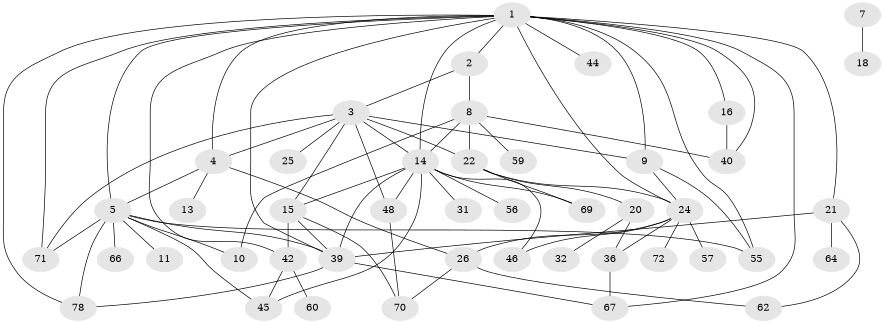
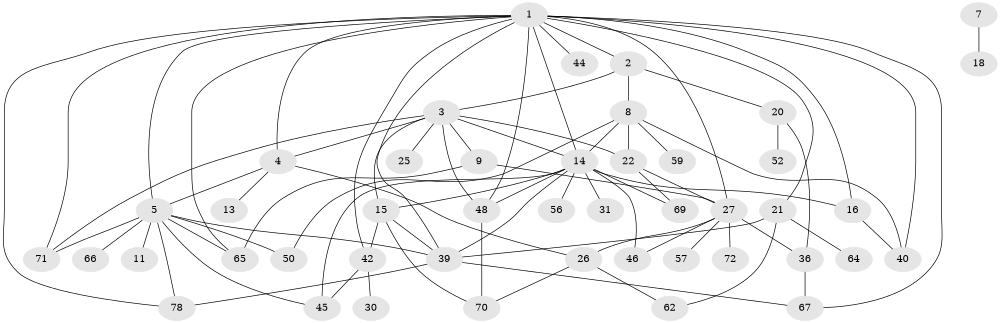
edge "1" -- "9": now "1" -- "48"
edge "14" -- "16": added
edge "22" -- "20": now "2" -- "20"
node "24": label "24" -> "27"
node "10": label "10" -> "50"
node "32": label "32" -> "52"
node "55": label "55" -> "65"
node "60": label "60" -> "30"
